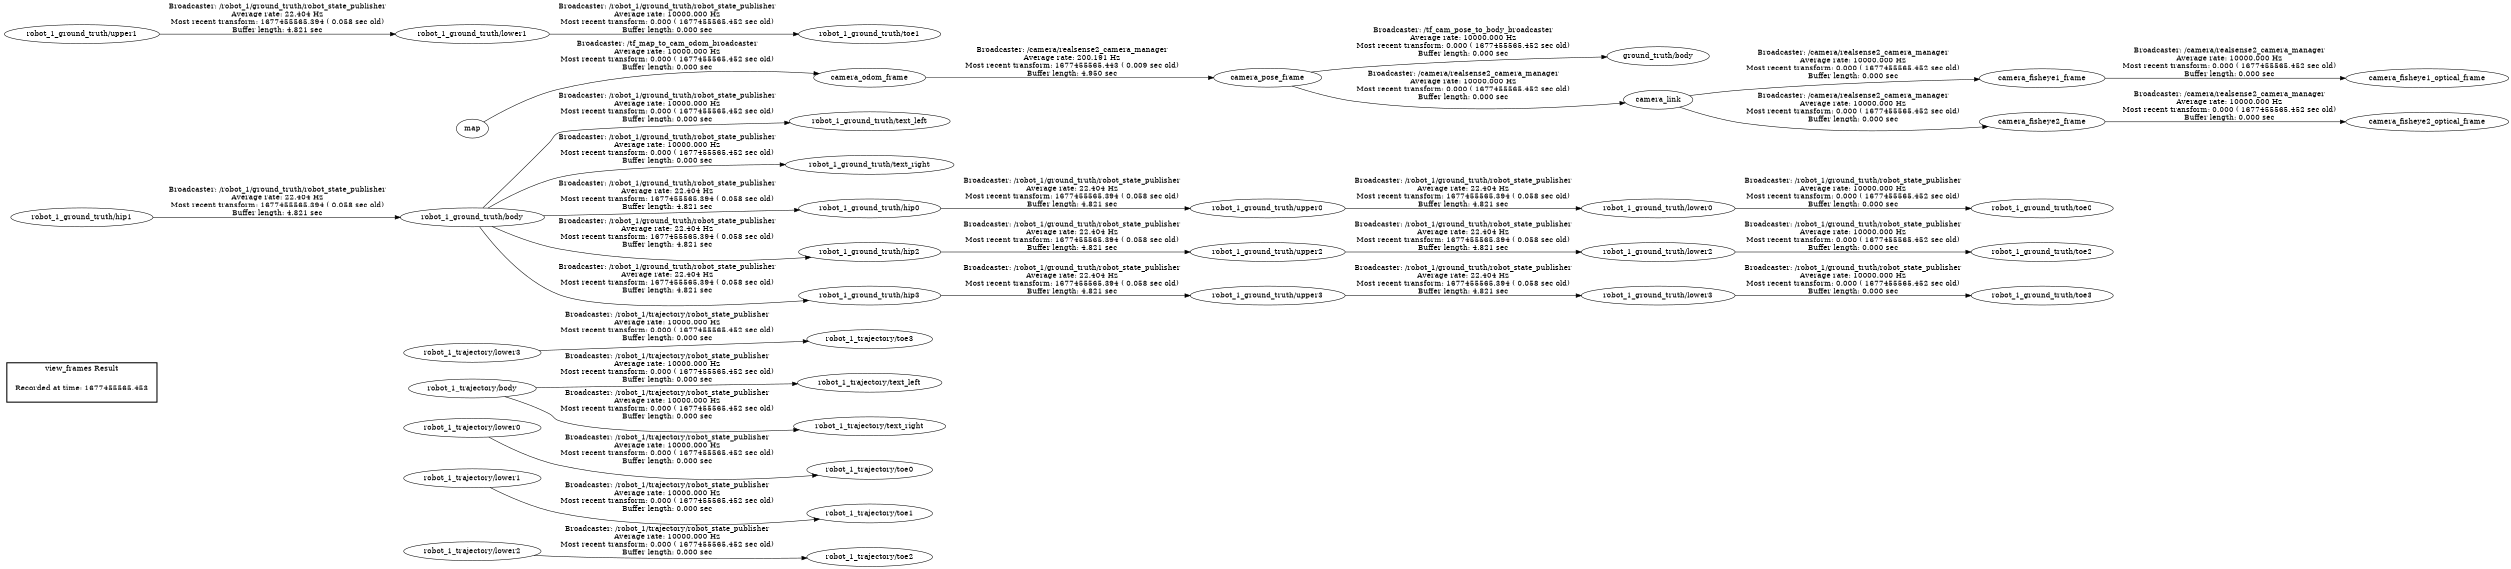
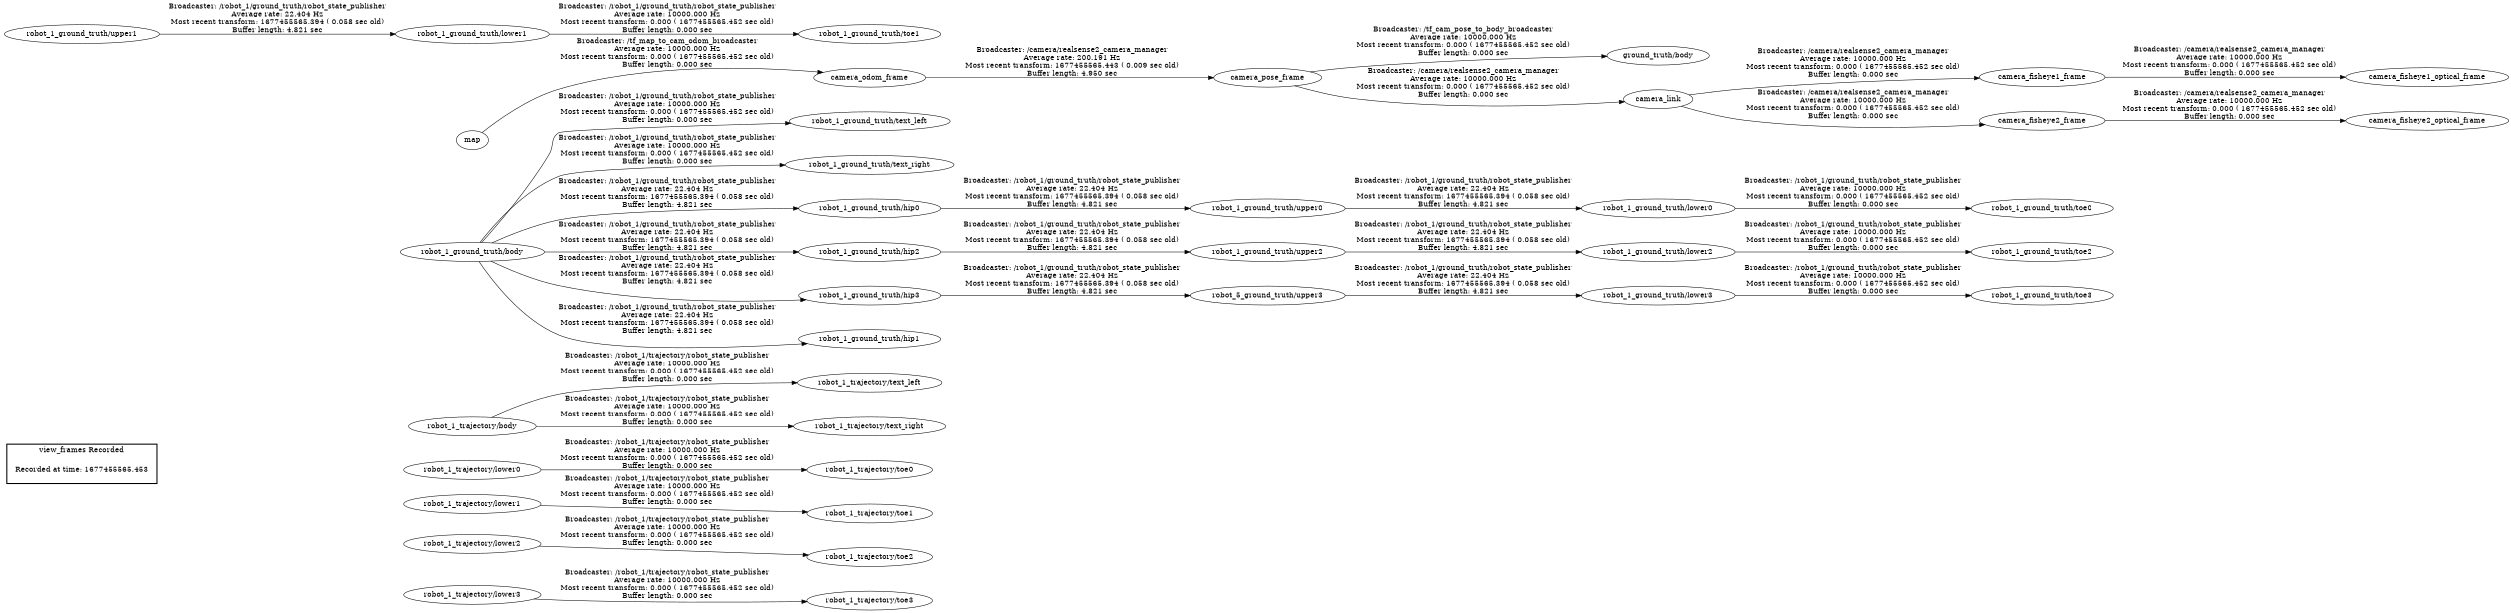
edge "robot_1_ground_truth/hip1" -> "robot_1_ground_truth/body": reversed
node "robot_1_ground_truth/upper3": label "robot_1_ground_truth/upper3" -> "robot_5_ground_truth/upper3"
cluster "view_frames Result": label "view_frames Result" -> "view_frames Recorded"
